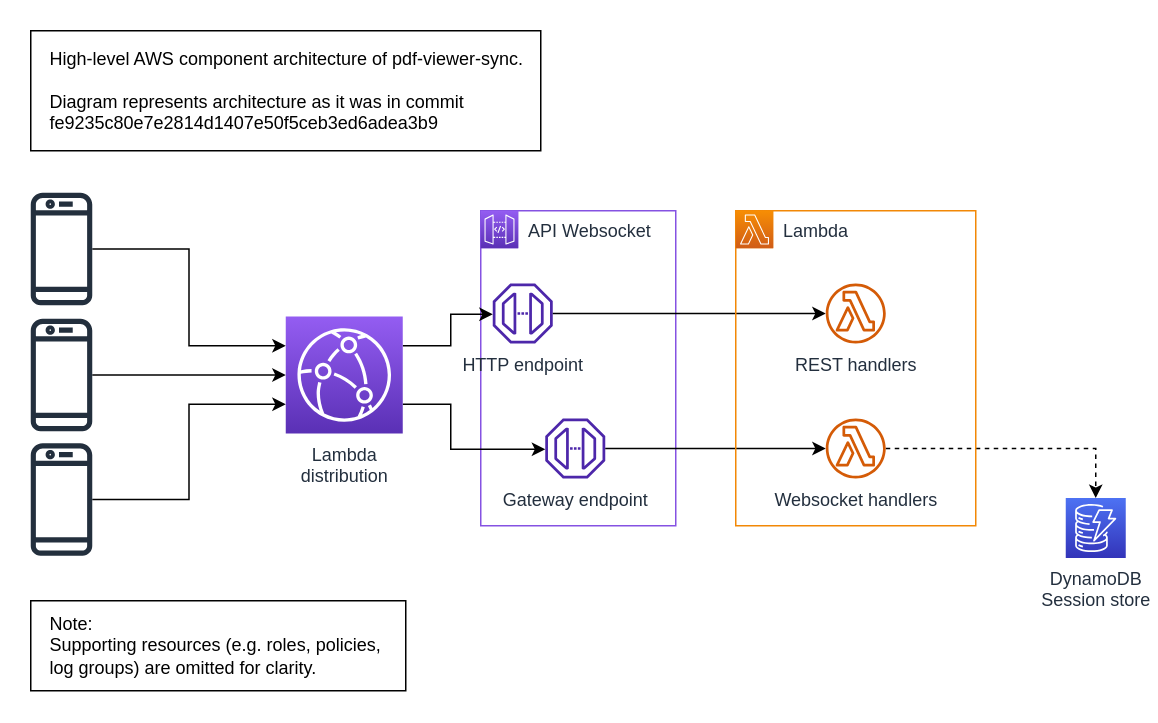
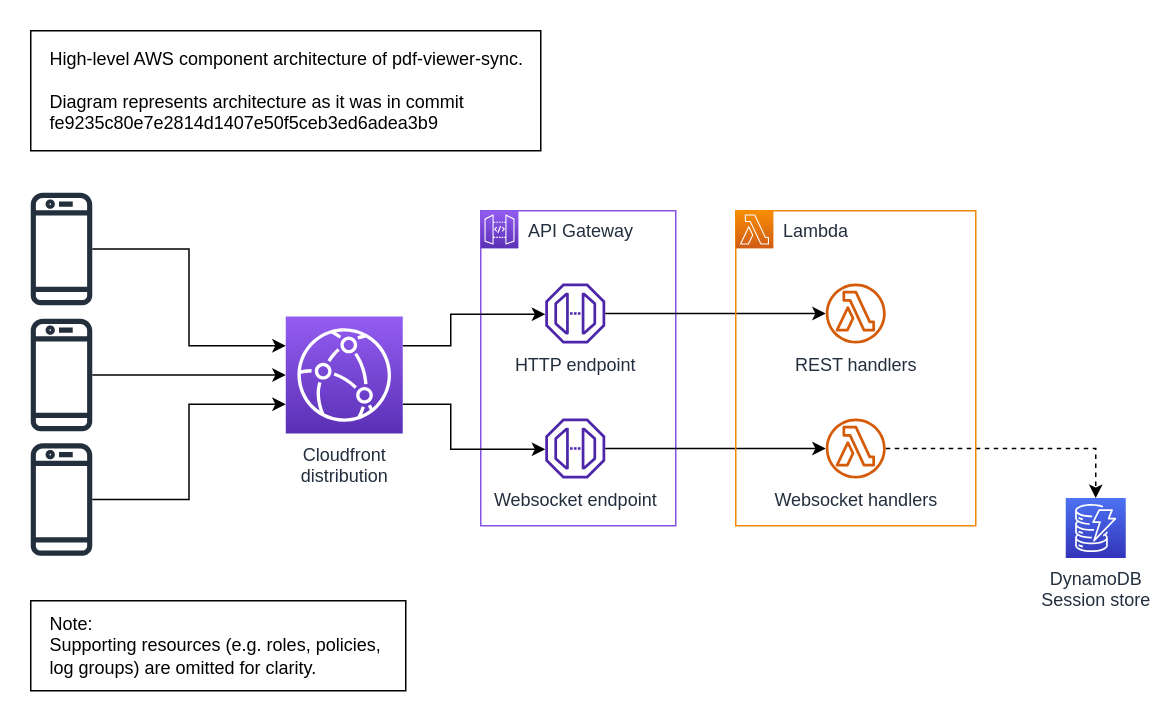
node "API Websocket": label "API Websocket" -> "API Gateway"
node "HTTP endpoint": moved (523, 314) -> (575, 314)
node "Lambda distribution": label "Lambda distribution" -> "Cloudfront distribution"
node "Gateway endpoint": label "Gateway endpoint" -> "Websocket endpoint"
